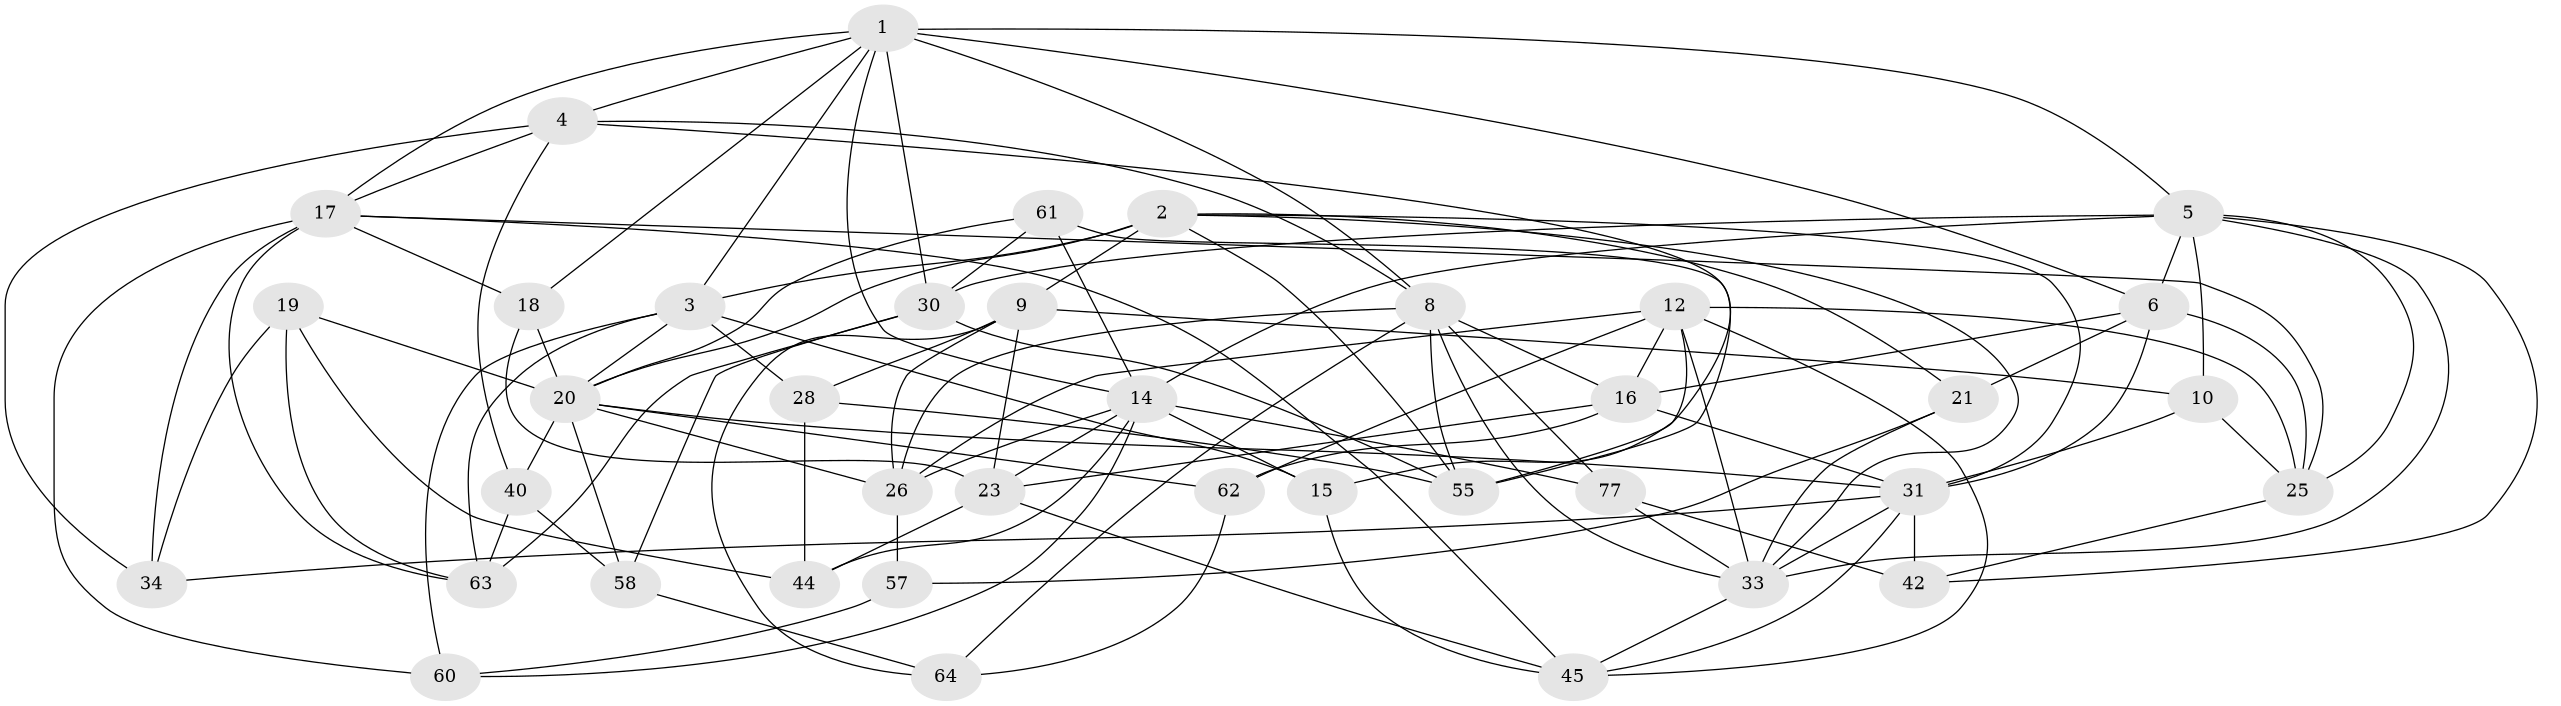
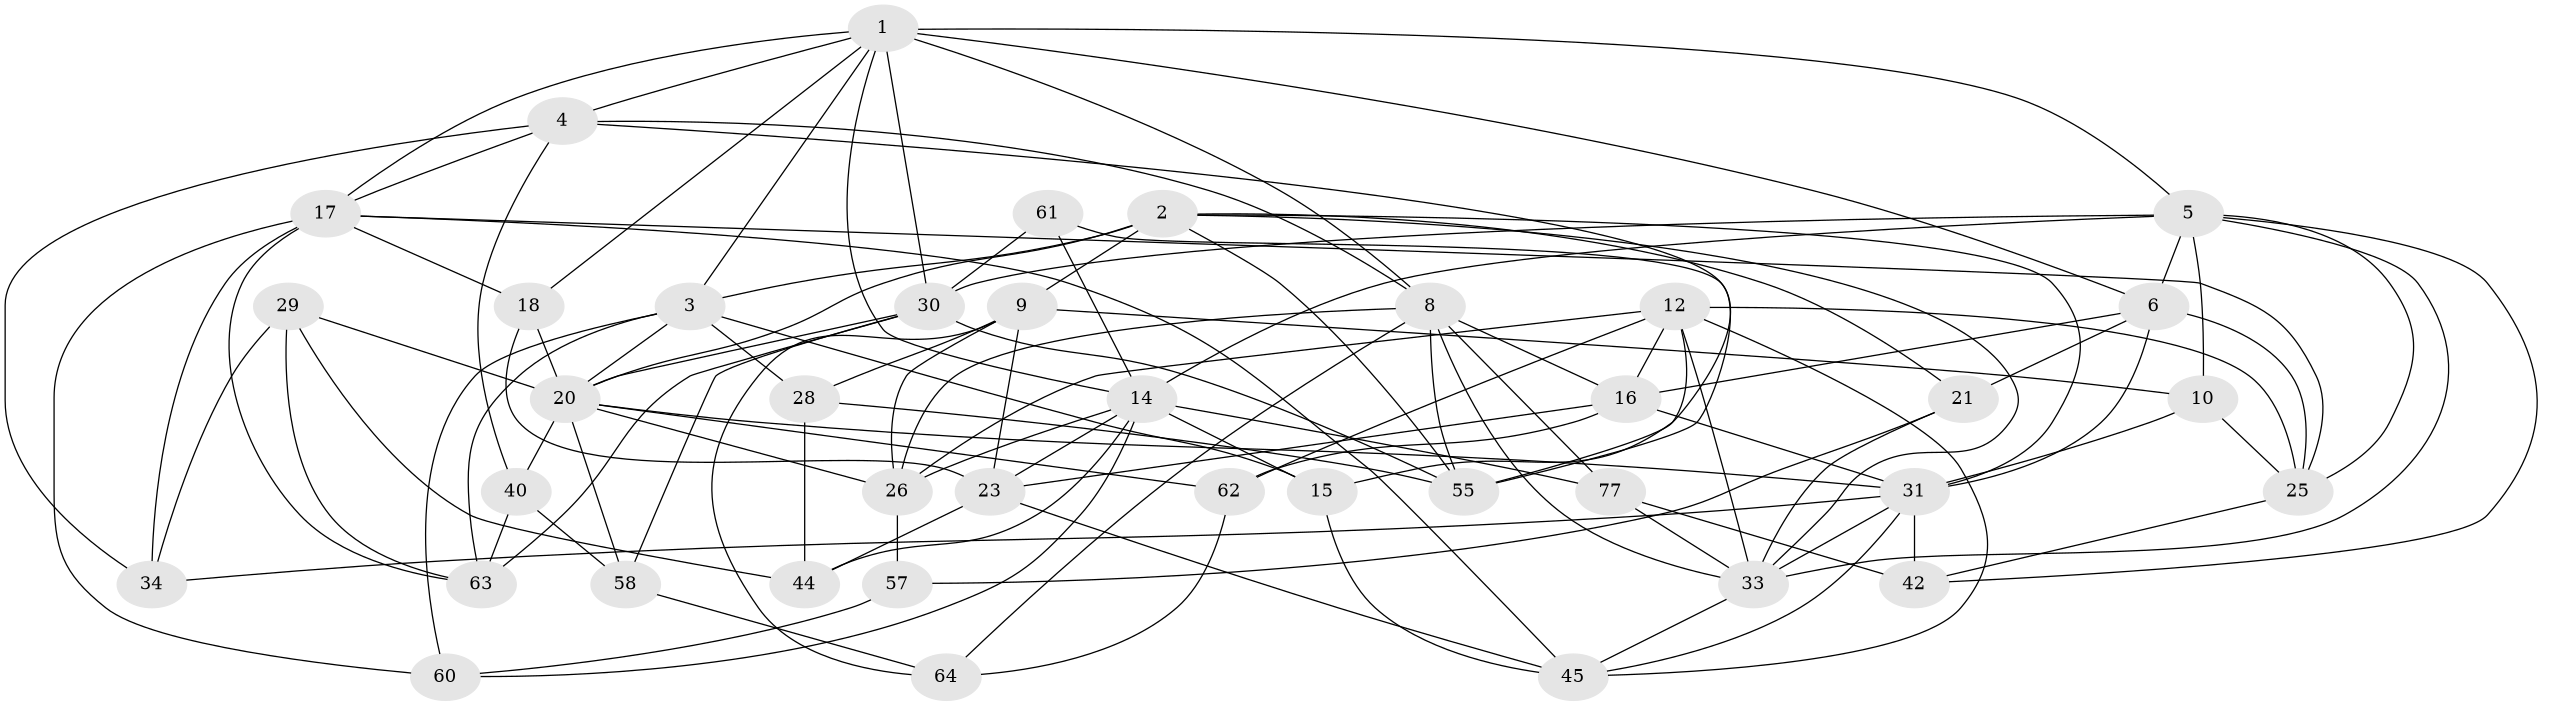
edge "61" -- "20": now "30" -- "20"
node "19": label "19" -> "29"
